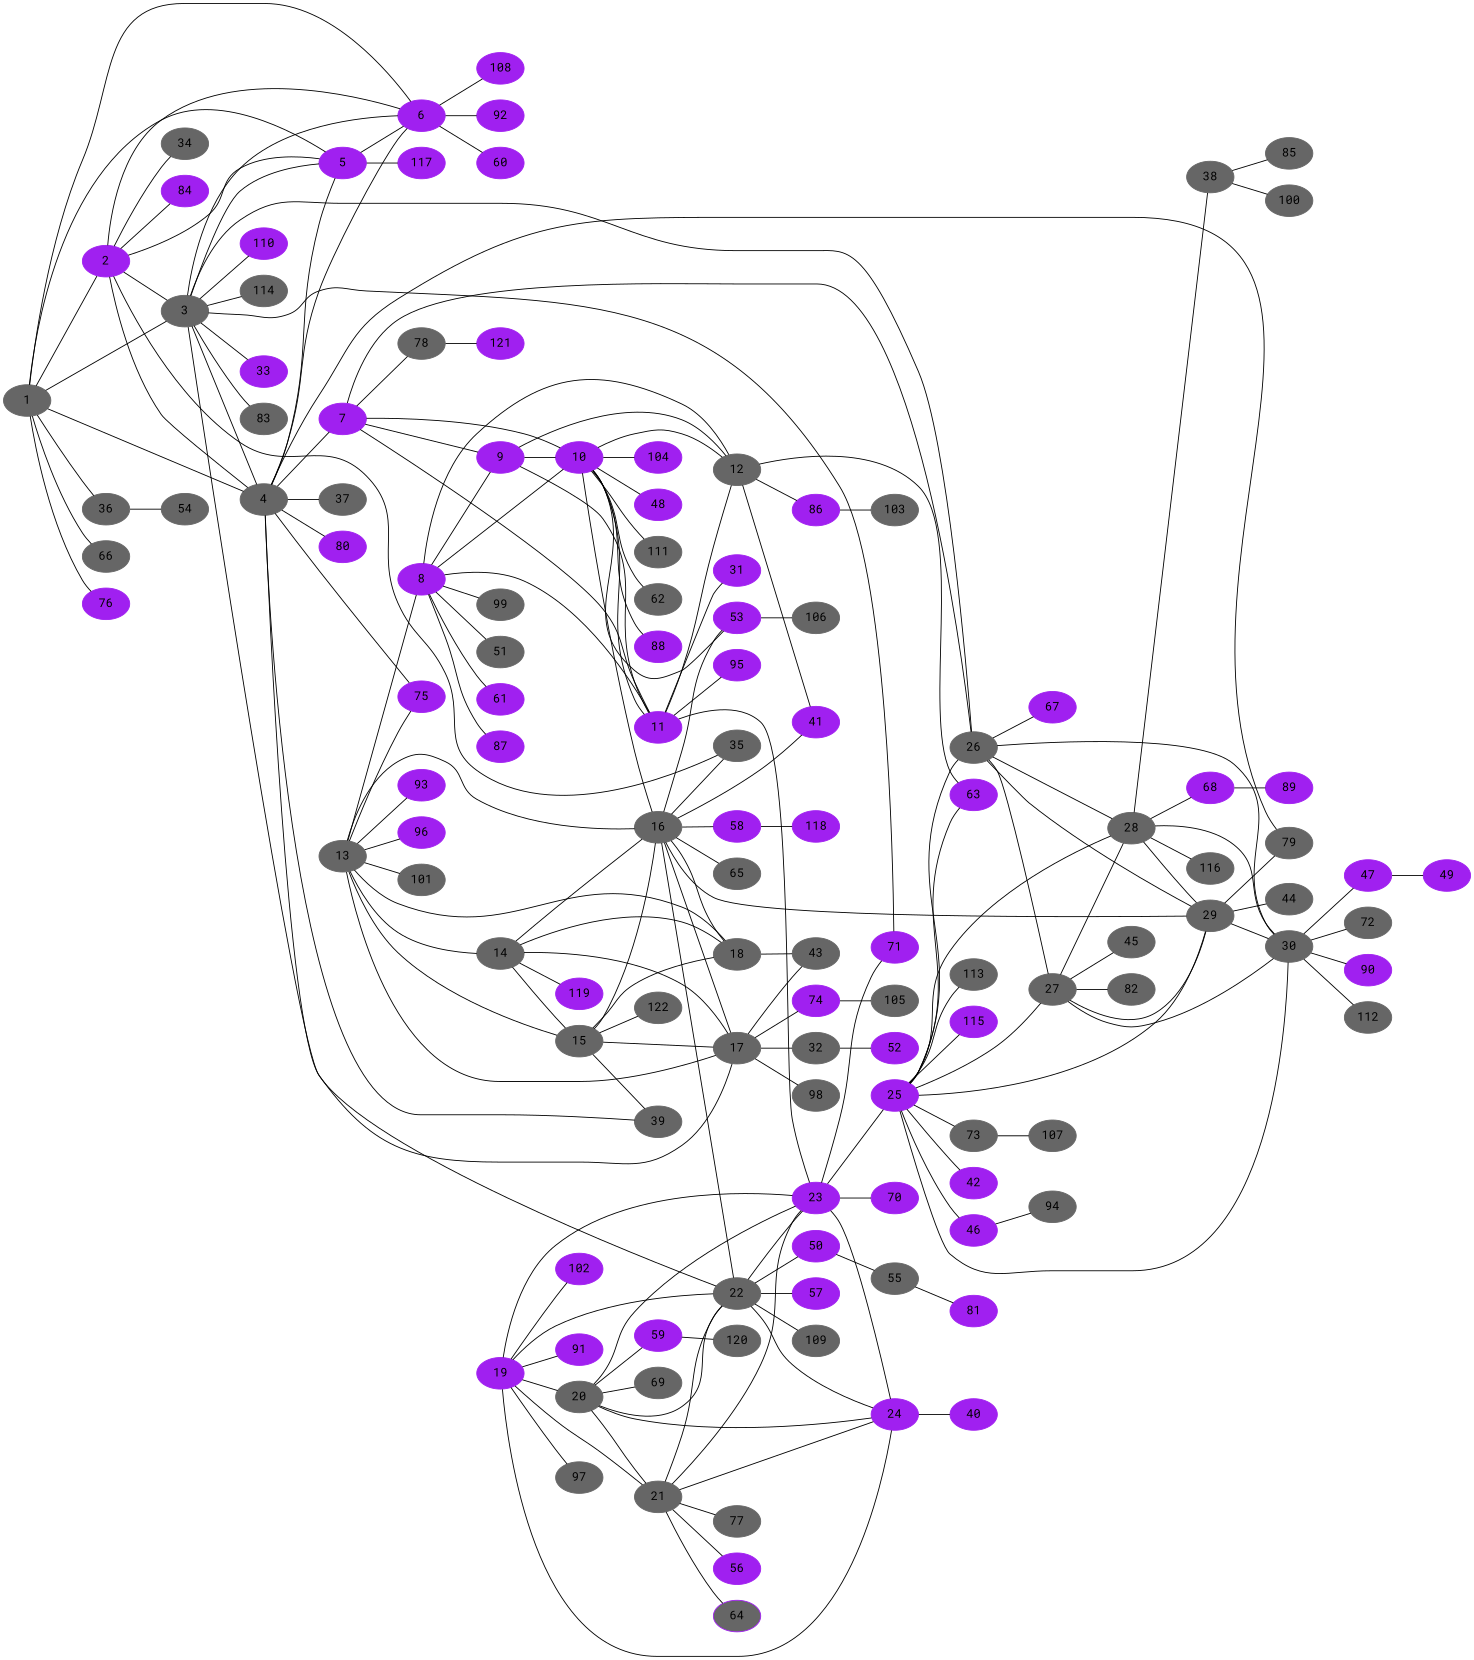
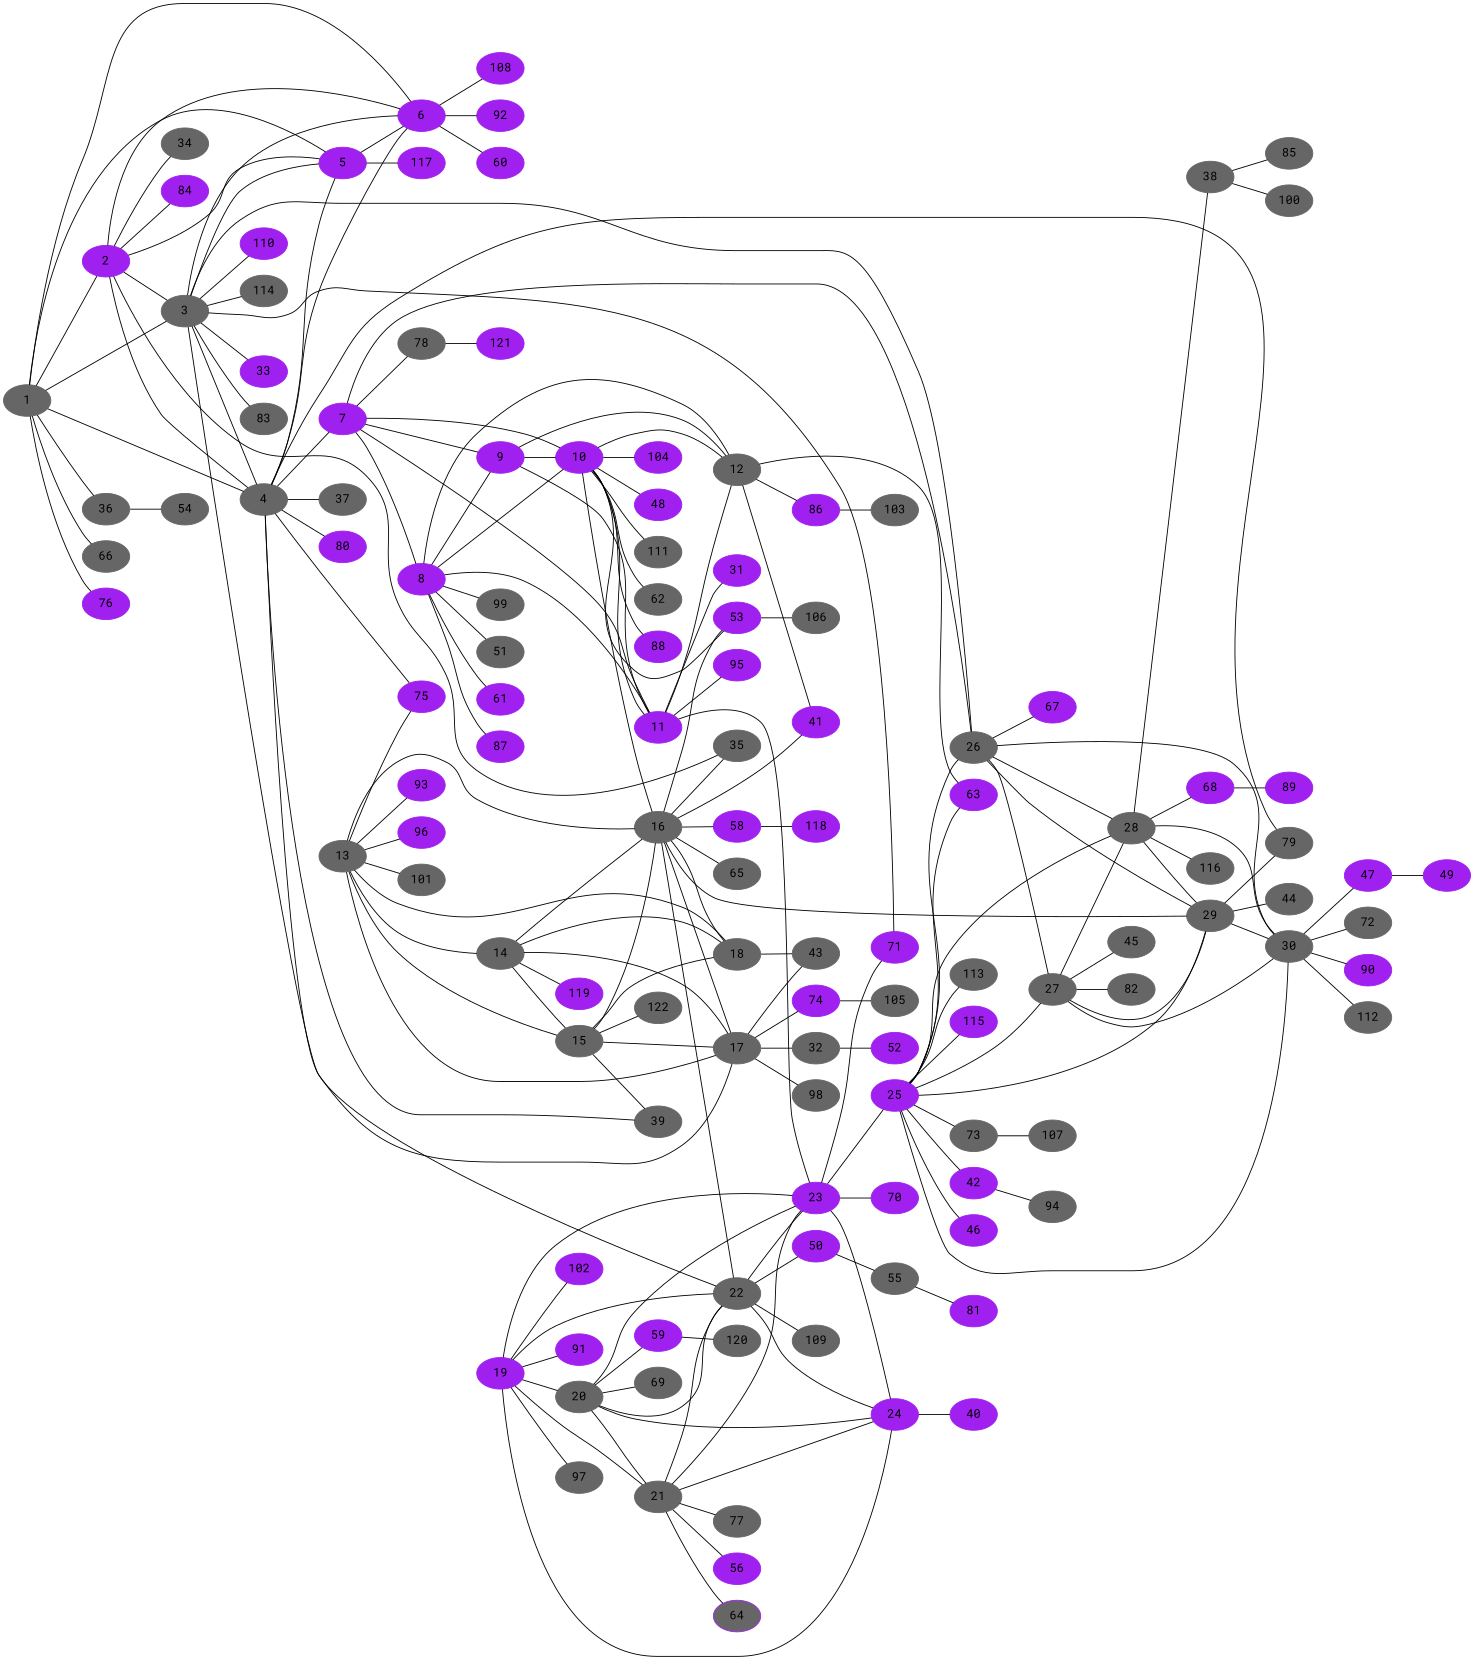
edge "8" -- "13": now "8" -- "7"
edge "94" -- "46": now "94" -- "42"
node "57": removed
